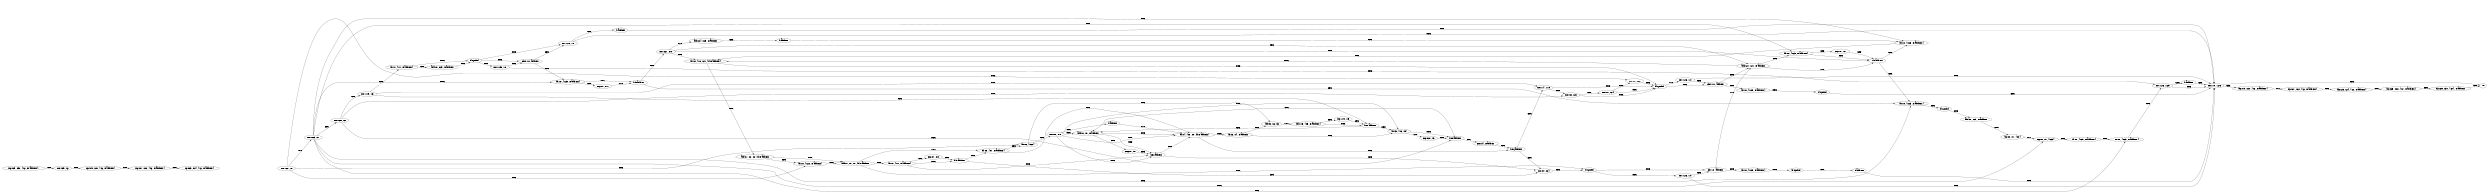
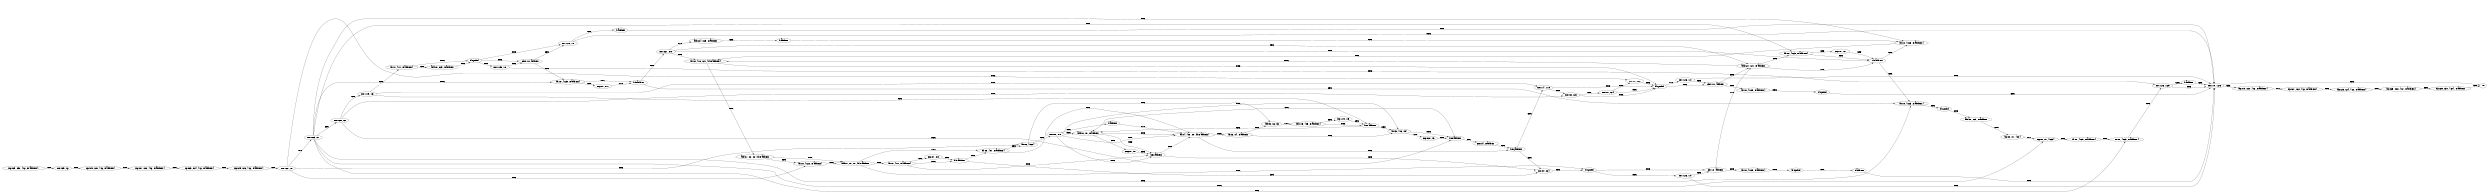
node "stp x25 , x26 , [ sp , # address ]": added
